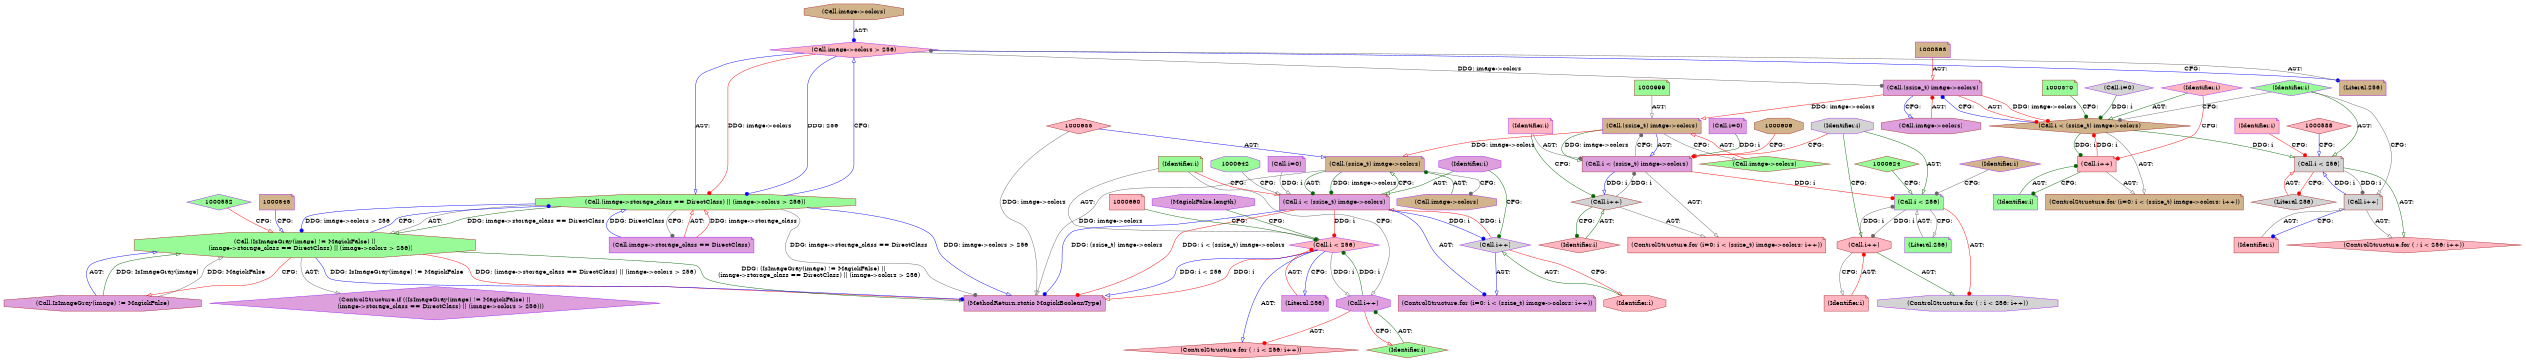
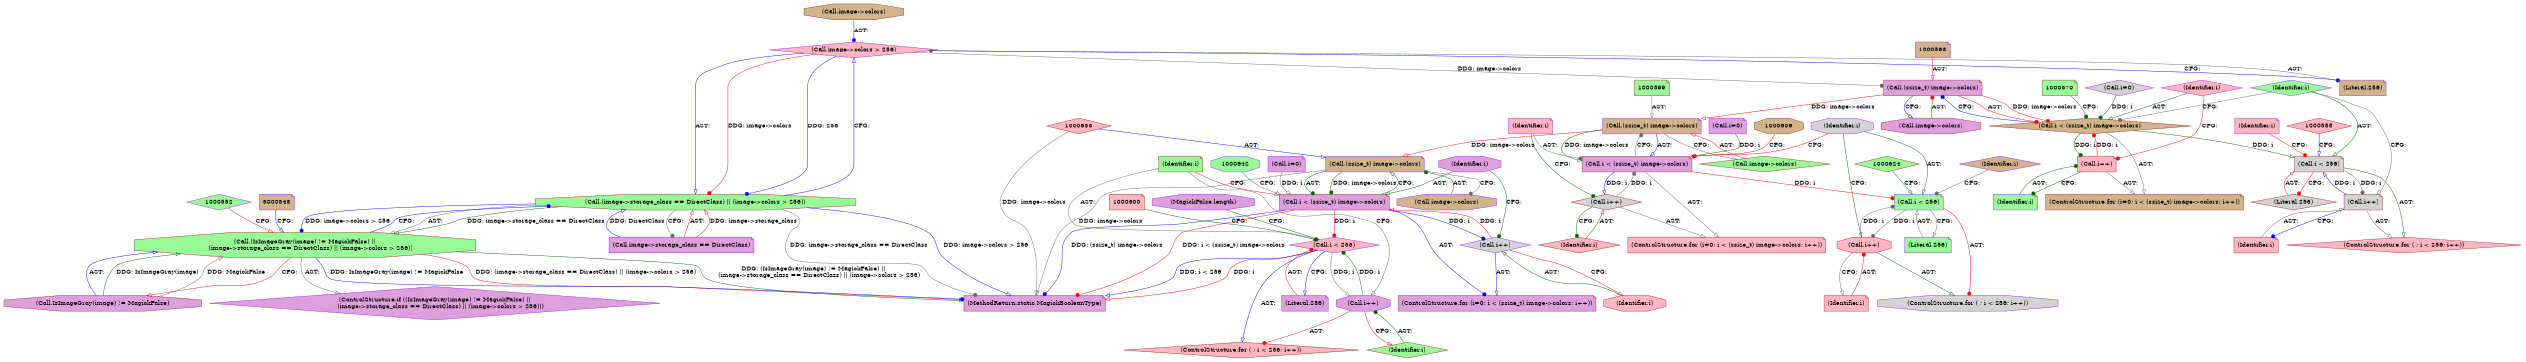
node "1000999": label "1000999" -> "1000599"
node "1000545": label "1000545" -> "5000545"
node "1000660": label "1000660" -> "1000600"
